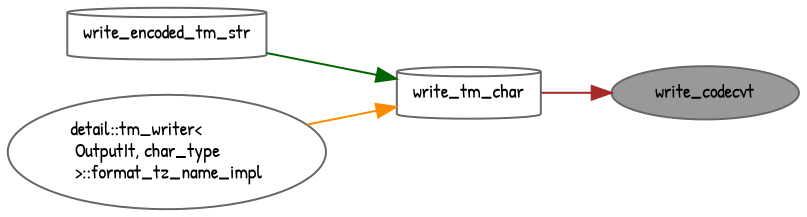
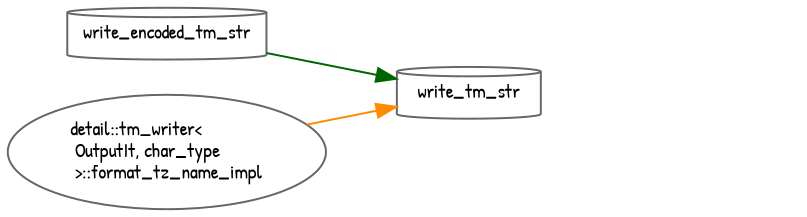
node "write_tm_char": label "write_tm_char" -> "write_tm_str"
node "write_codecvt": removed
